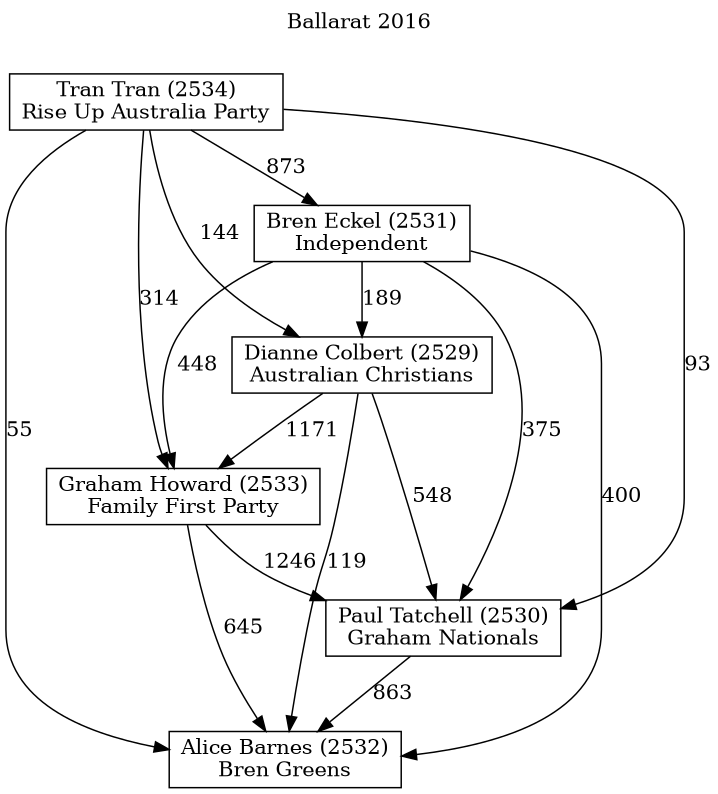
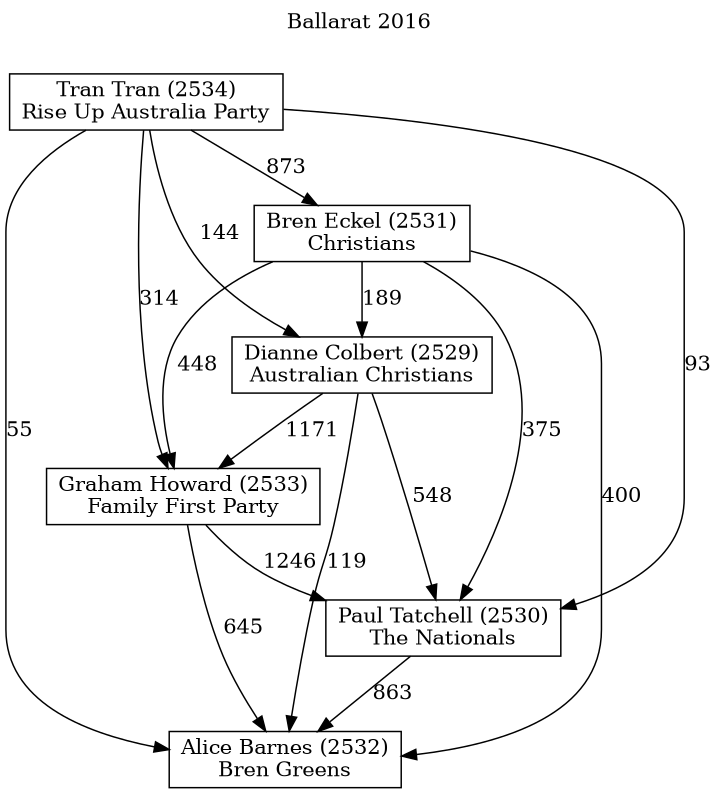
node "Bren Eckel (2531) Independent": label "Bren Eckel (2531) Independent" -> "Bren Eckel (2531) Christians"
node "Paul Tatchell (2530) Graham Nationals": label "Paul Tatchell (2530) Graham Nationals" -> "Paul Tatchell (2530) The Nationals"
